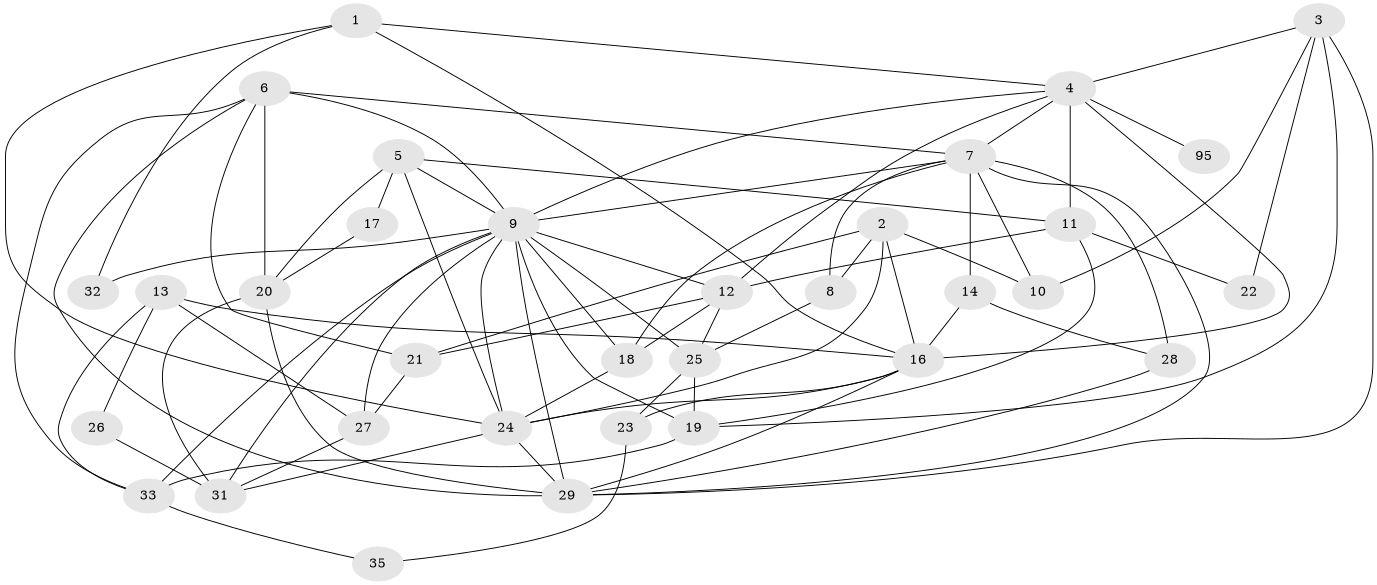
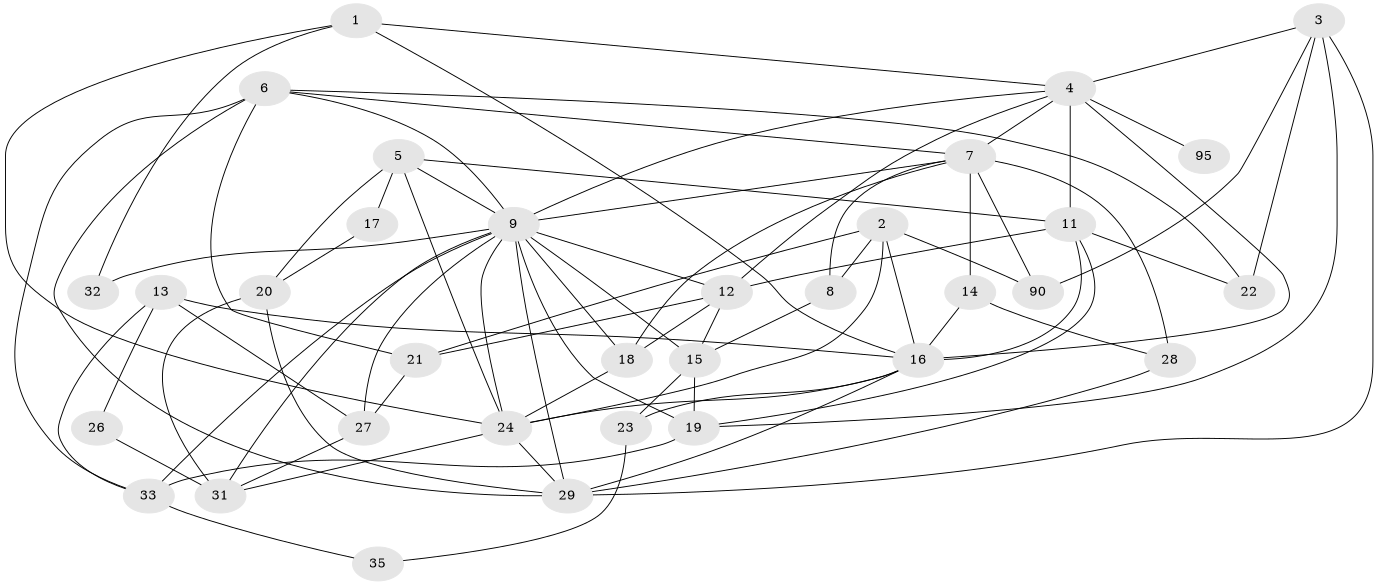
edge "6" -- "20": now "6" -- "22"
node "10": label "10" -> "90"
edge "11" -- "16": added
node "25": label "25" -> "15"
edge "7" -- "29": removed
